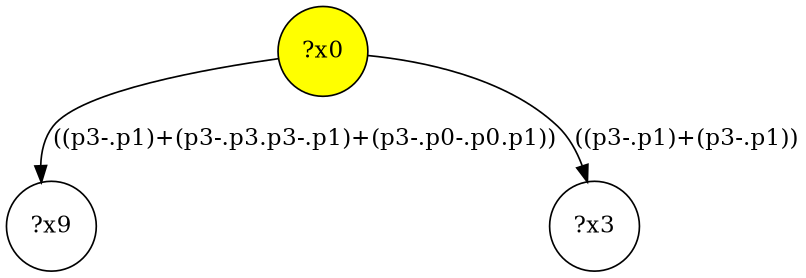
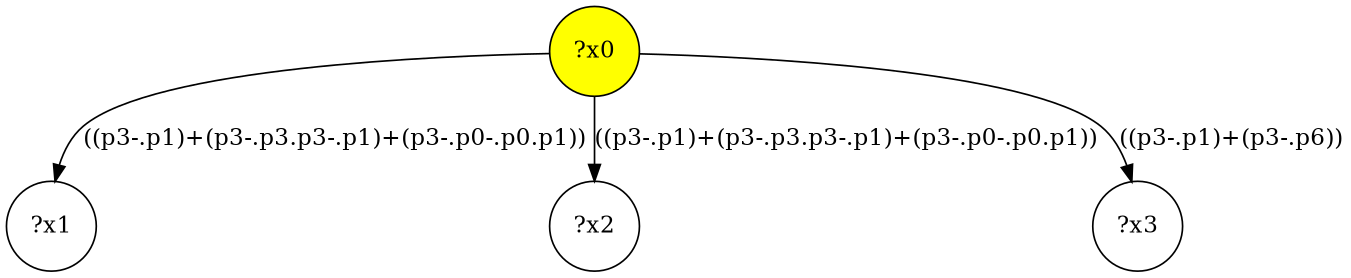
edge "?x0" -> "?x3": label "((p3-.p1)+(p3-.p1))" -> "((p3-.p1)+(p3-.p6))"
node "?x9": label "?x9" -> "?x1"
node "?x2": added
